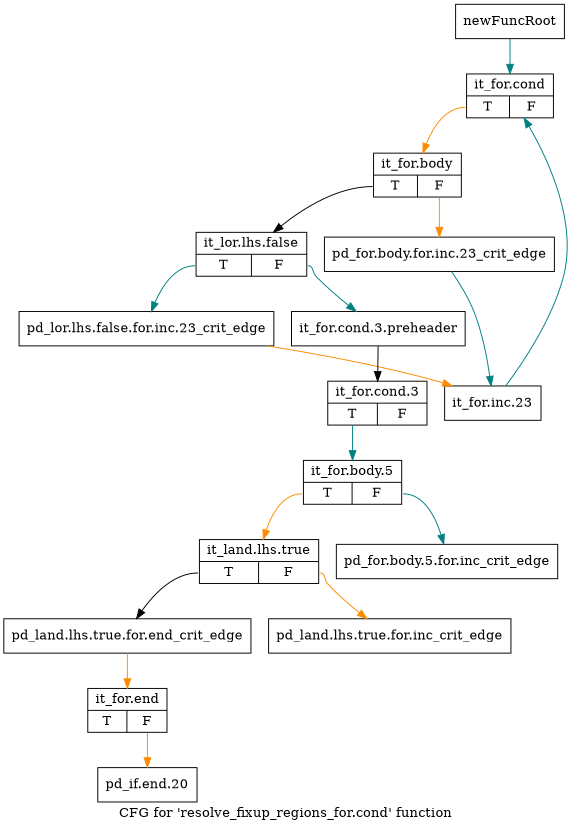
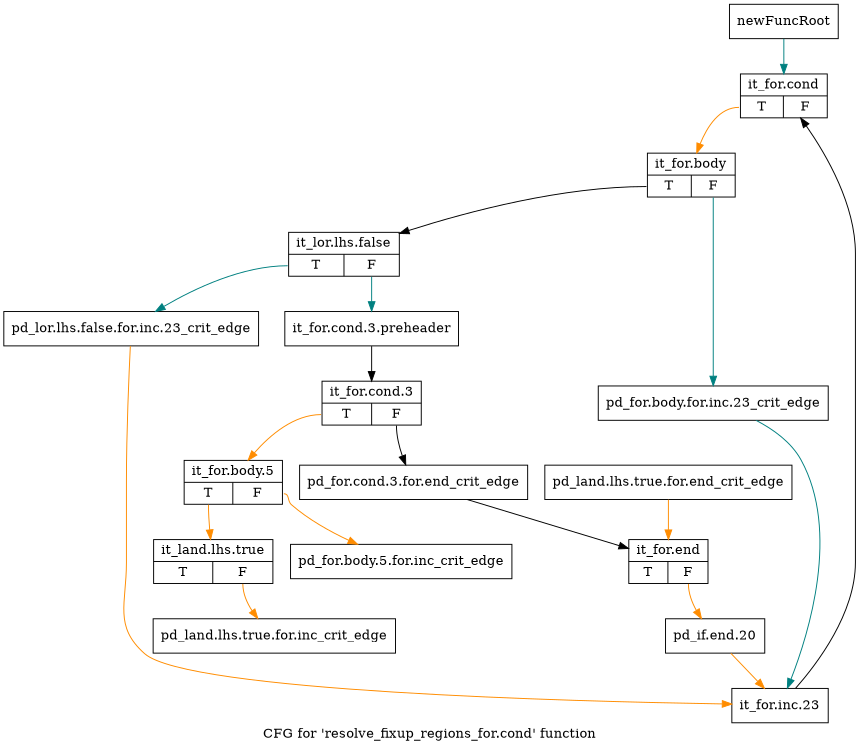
edge "it_for.body" -> "pd_for.body.for.inc.23_crit_edge": color darkorange -> teal
edge "it_for.inc.23" -> "it_for.cond": color teal -> black
edge "it_for.cond.3" -> "it_for.body.5": color teal -> darkorange
node "pd_for.cond.3.for.end_crit_edge": added
edge "it_for.body.5" -> "pd_for.body.5.for.inc_crit_edge": color teal -> darkorange
edge "it_land.lhs.true" -> "pd_land.lhs.true.for.end_crit_edge": removed
edge "pd_if.end.20" -> "it_for.inc.23": added
